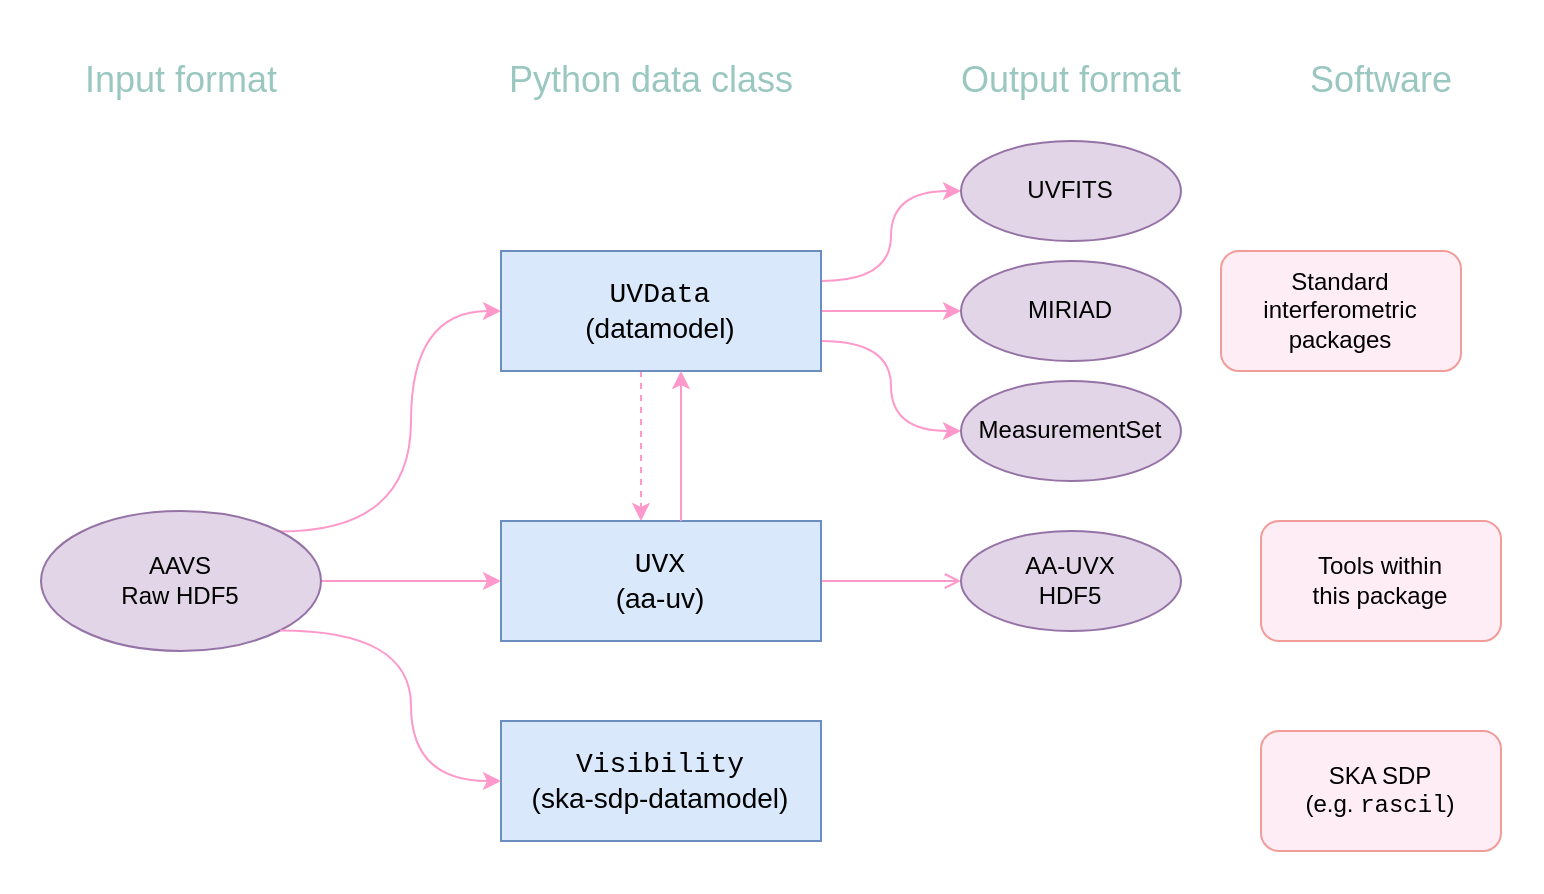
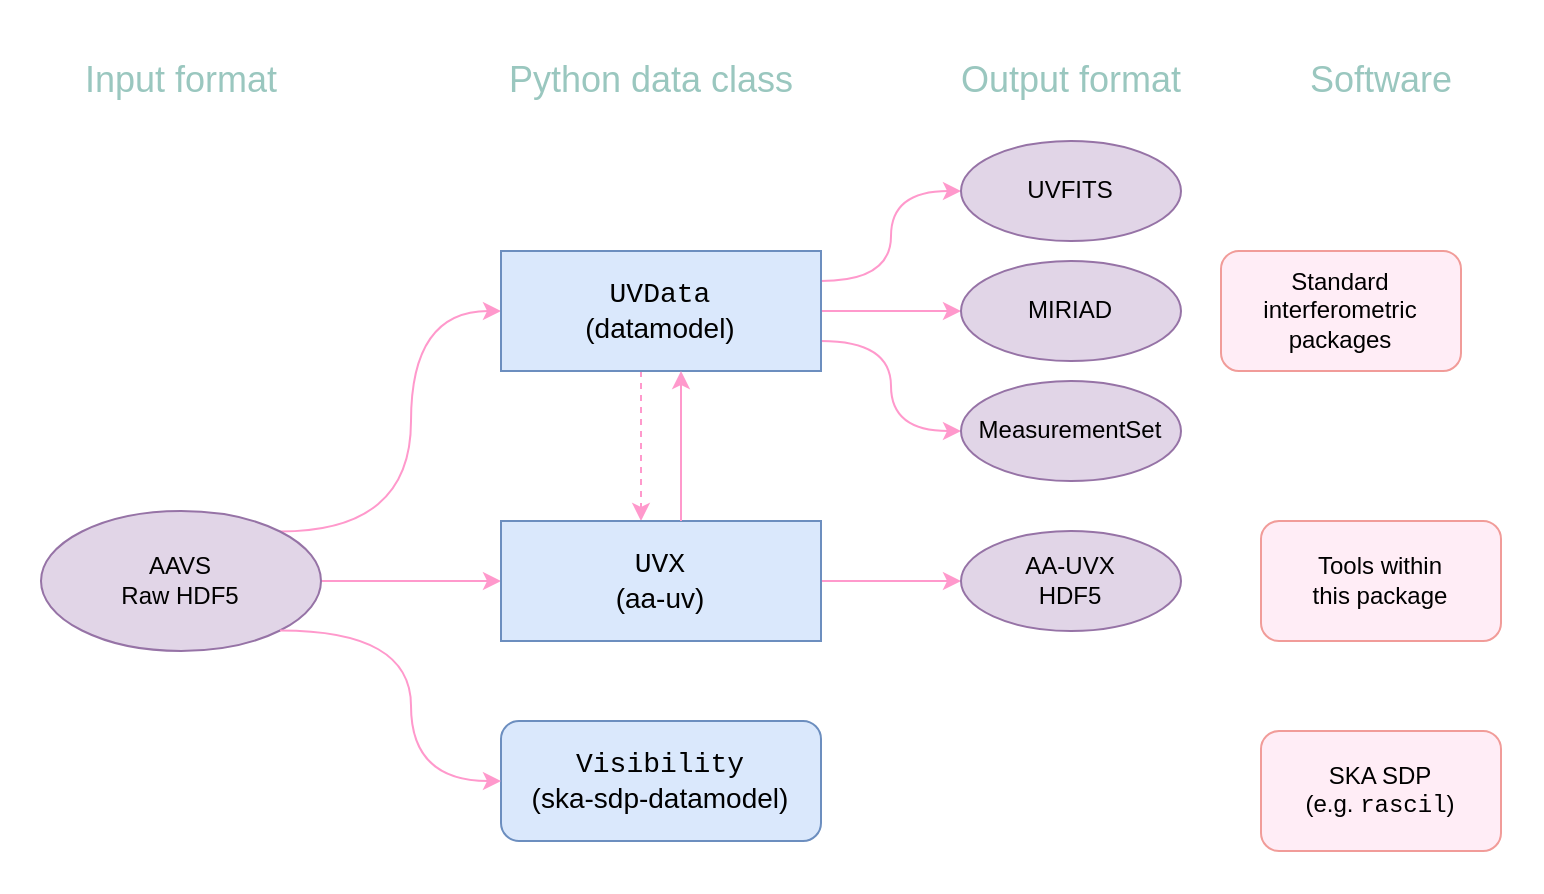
edge "UVX(aa-uv)" -> "AA-UVX HDF5": arrowhead open -> classic
node "Visibility(ska-sdp-datamodel)": shape rectangle -> rounded rectangle
